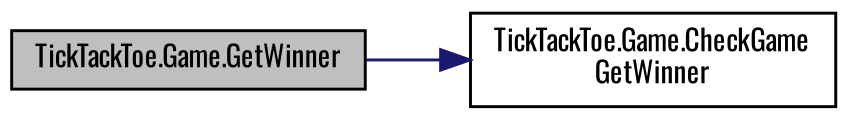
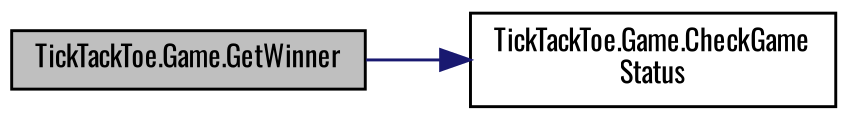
node "TickTackToe.Game.CheckGame GetWinner": label "TickTackToe.Game.CheckGame GetWinner" -> "TickTackToe.Game.CheckGame Status"
